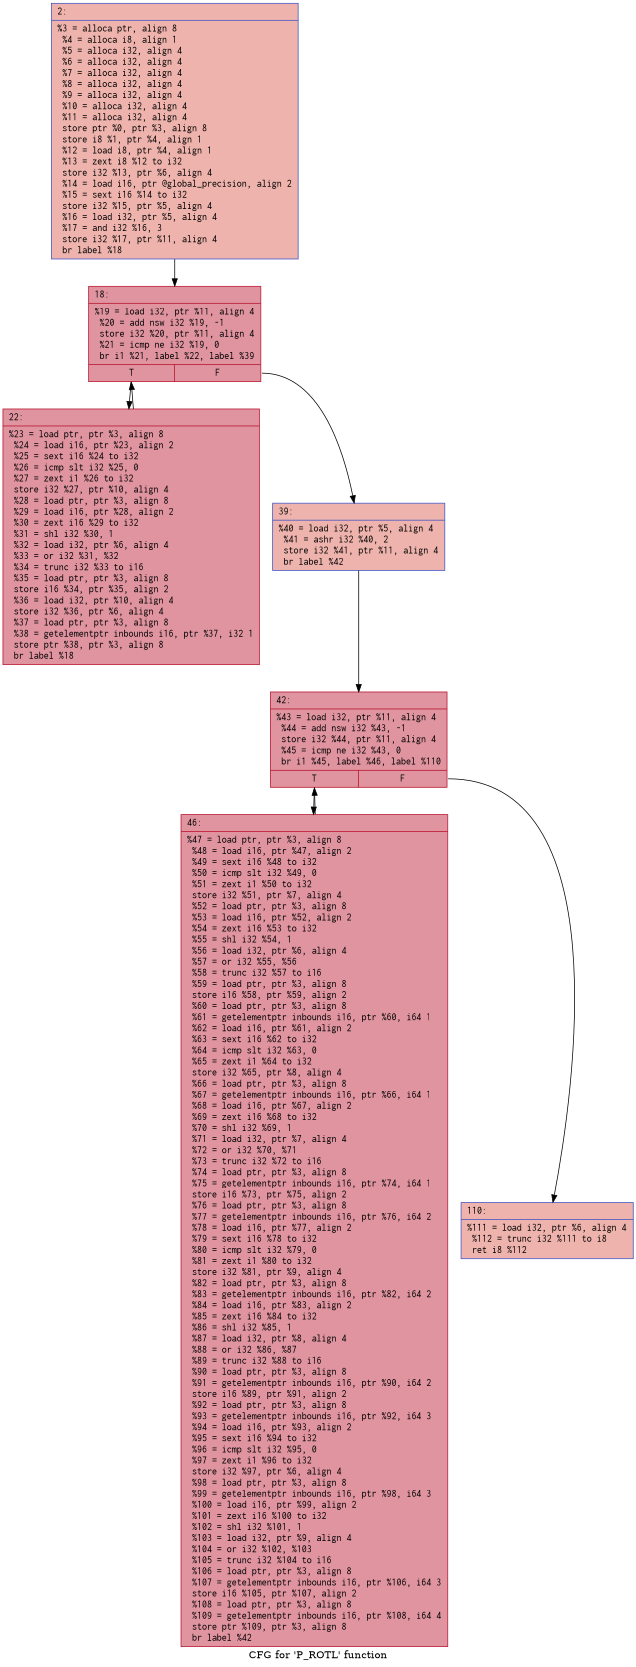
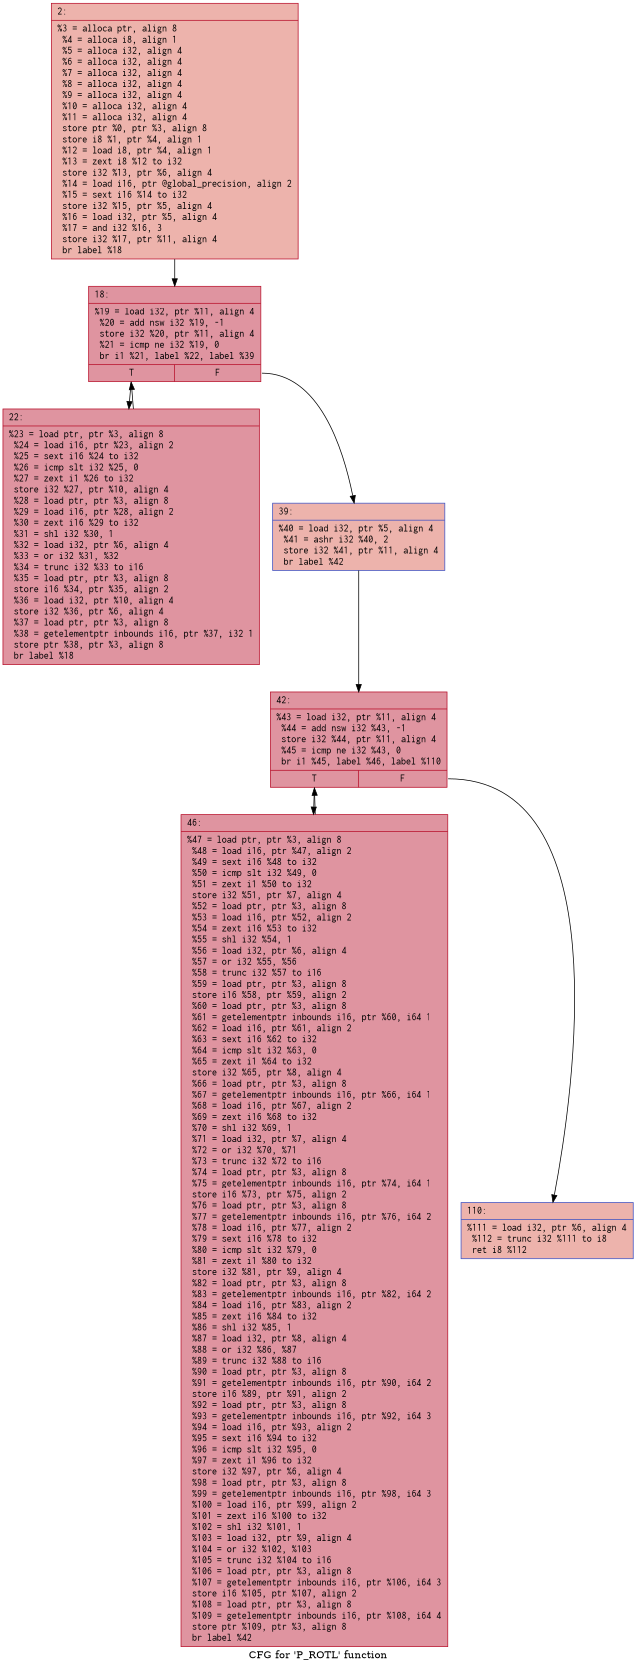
node "2:": color #3d50c3ff -> #b70d28ff
